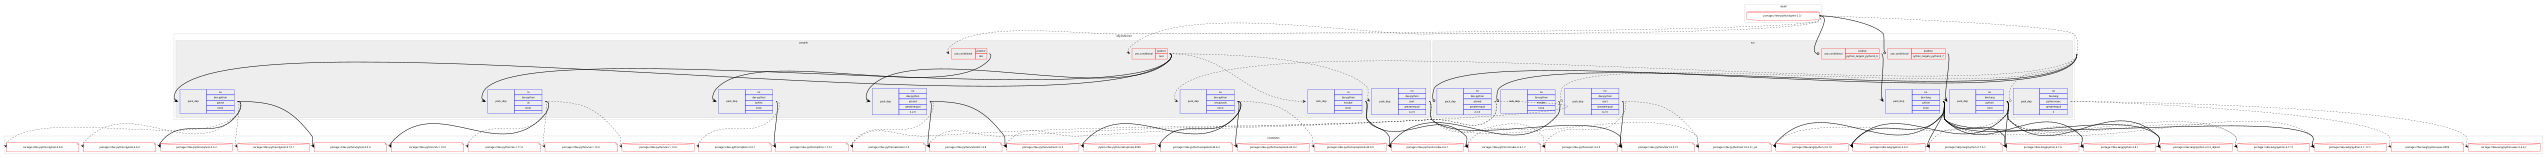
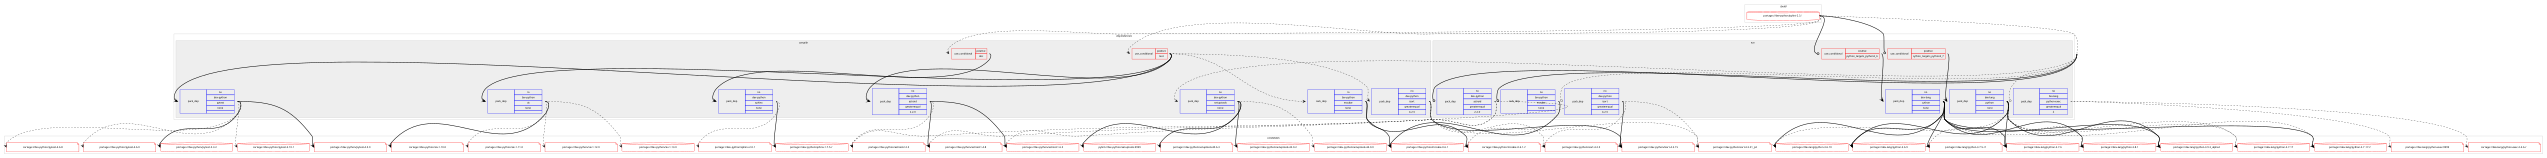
node "portage://dev-python/sphinx-1.7.5-r1": shape note -> cylinder
node "portage://dep-lang/python-3.7.5-r1": label "portage://dep-lang/python-3.7.5-r1" -> "portage://dev-lang/python-3.7.5-r1"
node "portage://dev-lang/python-exec-2.4.6-r1": shape cylinder -> note
